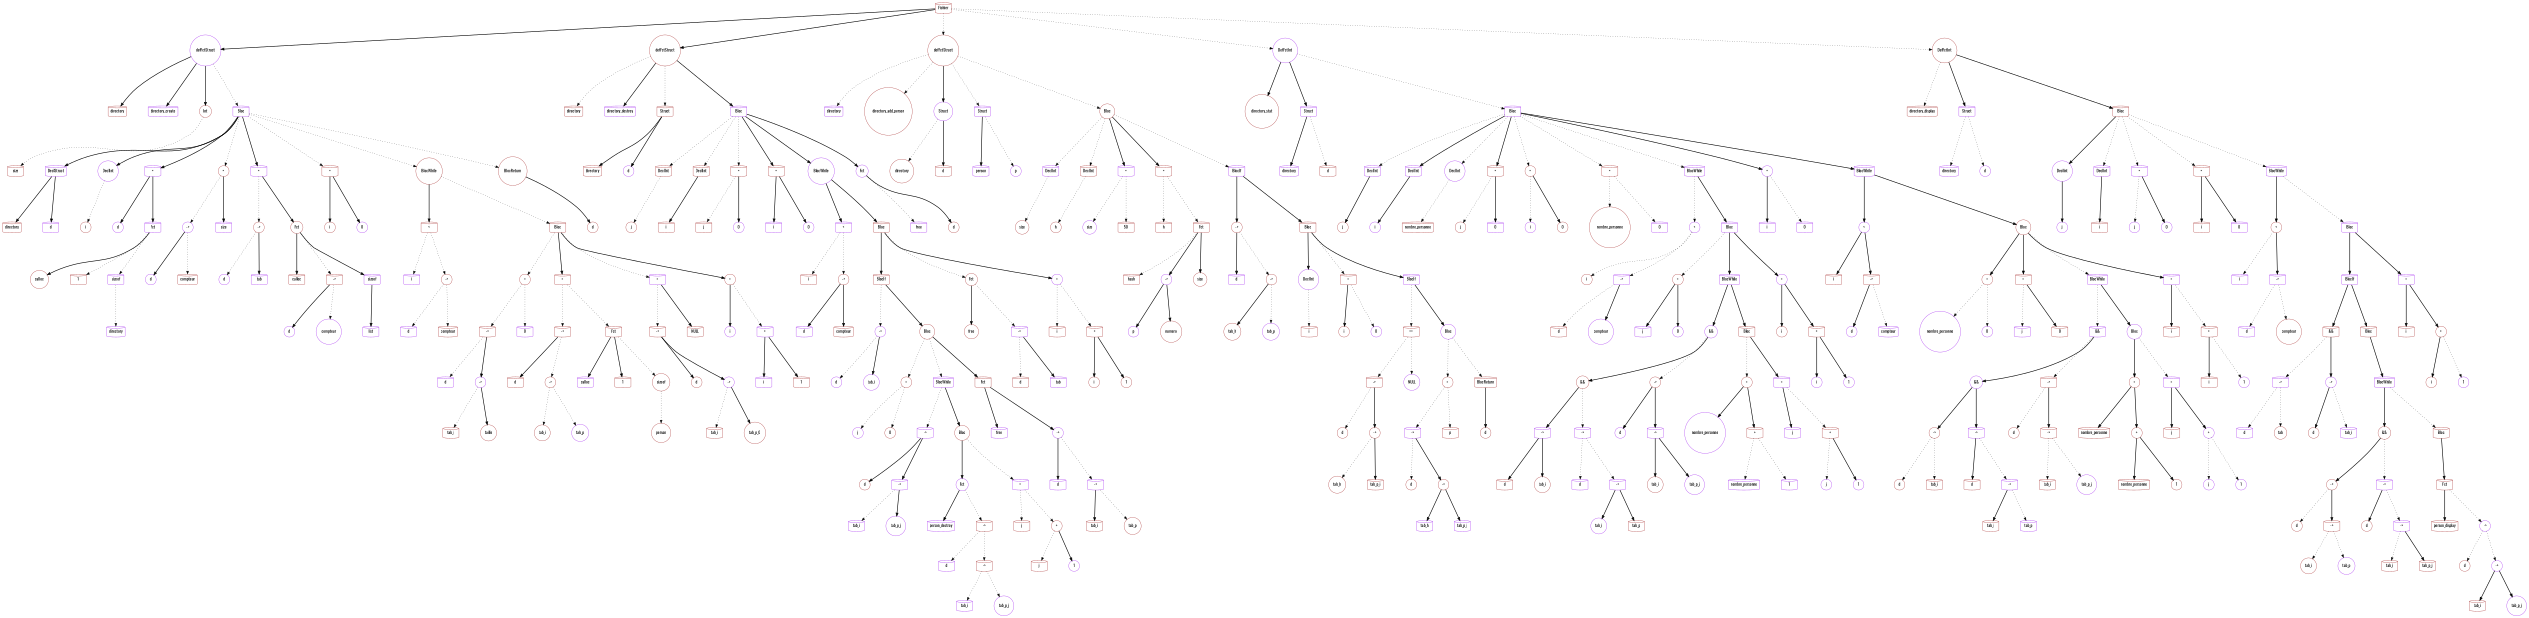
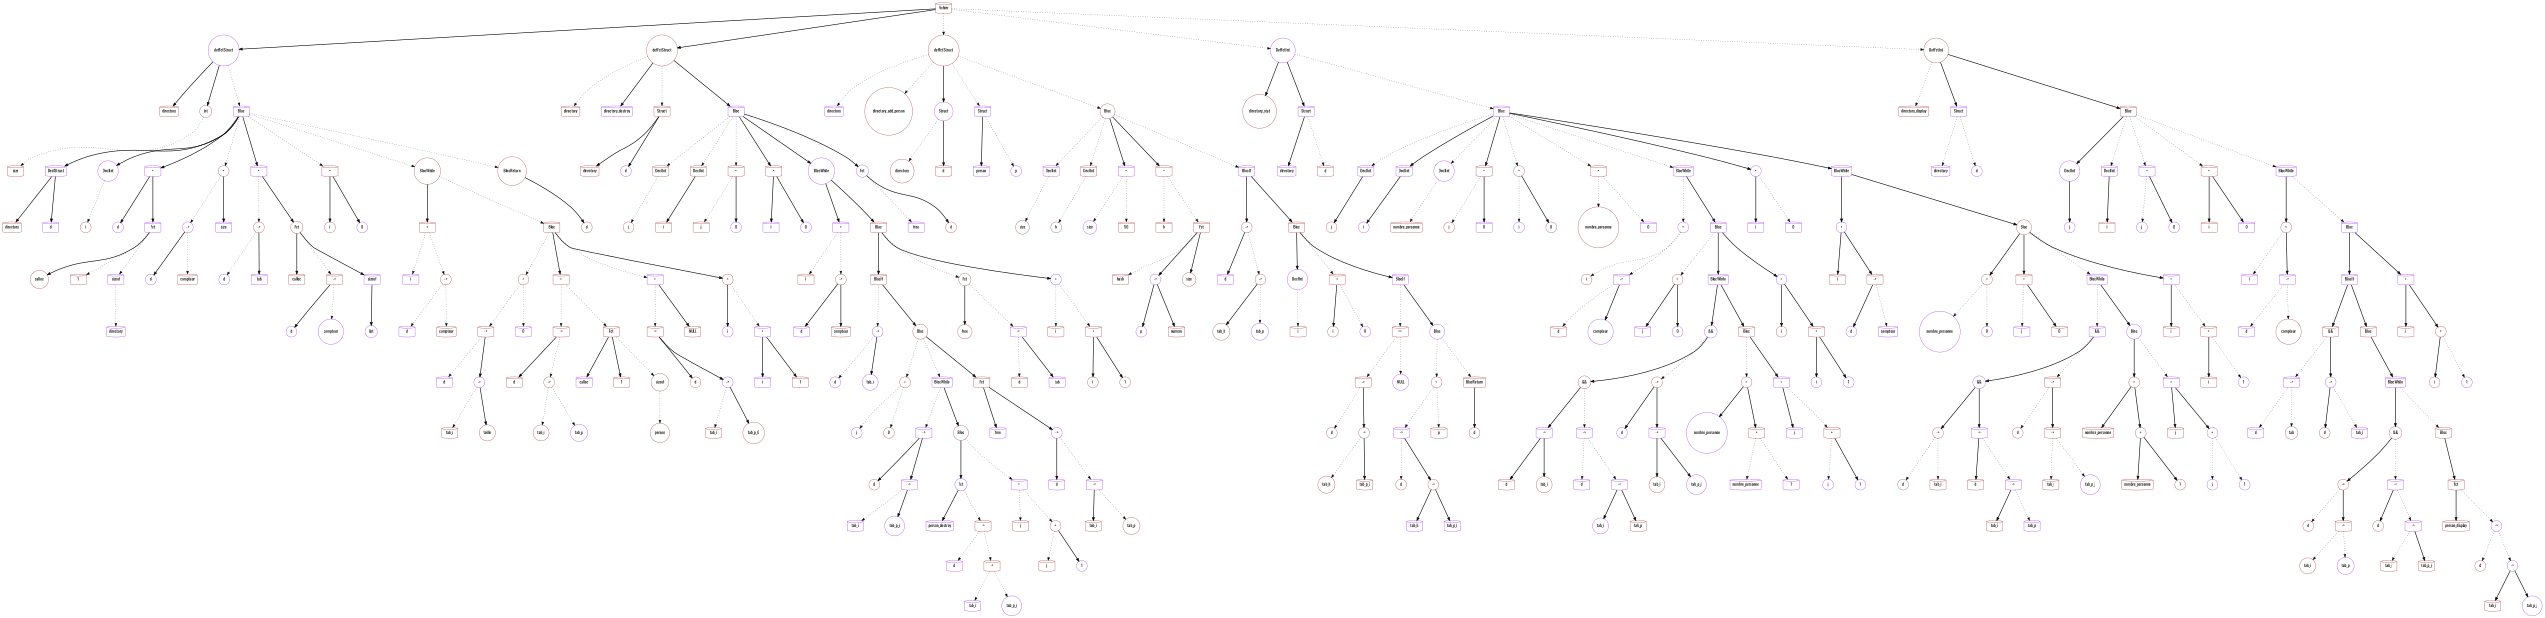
node "directory_create": removed
node "list": shape cylinder -> circle
node "numero": shape circle -> cylinder
